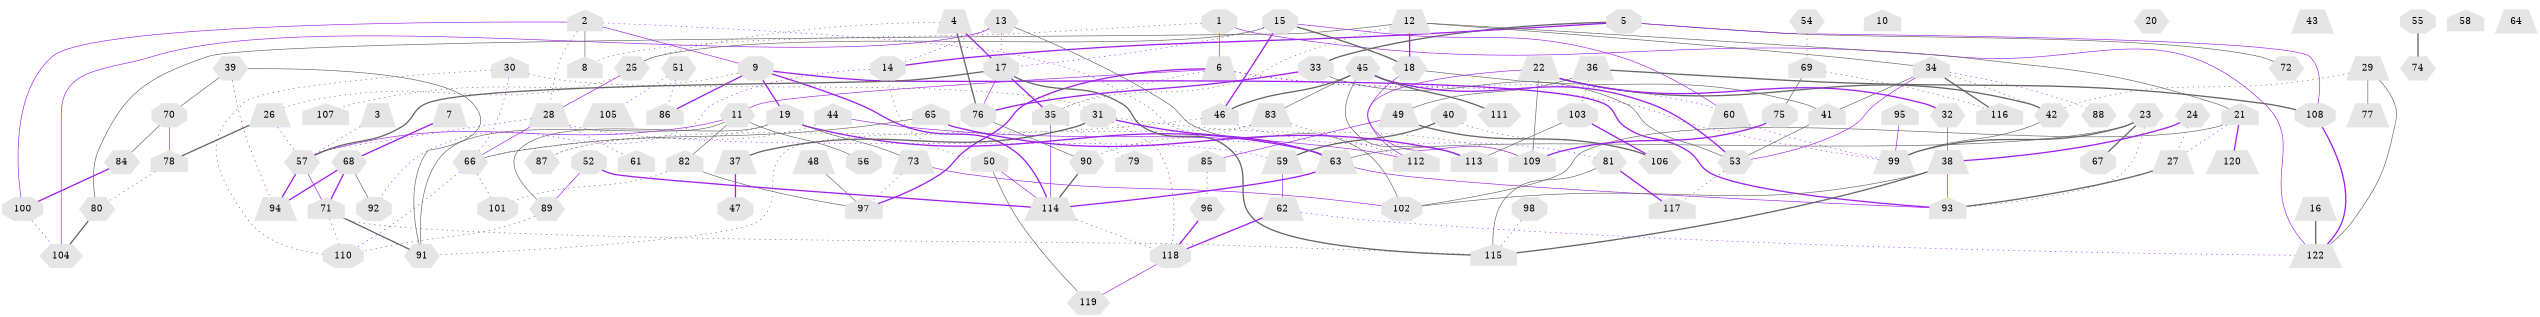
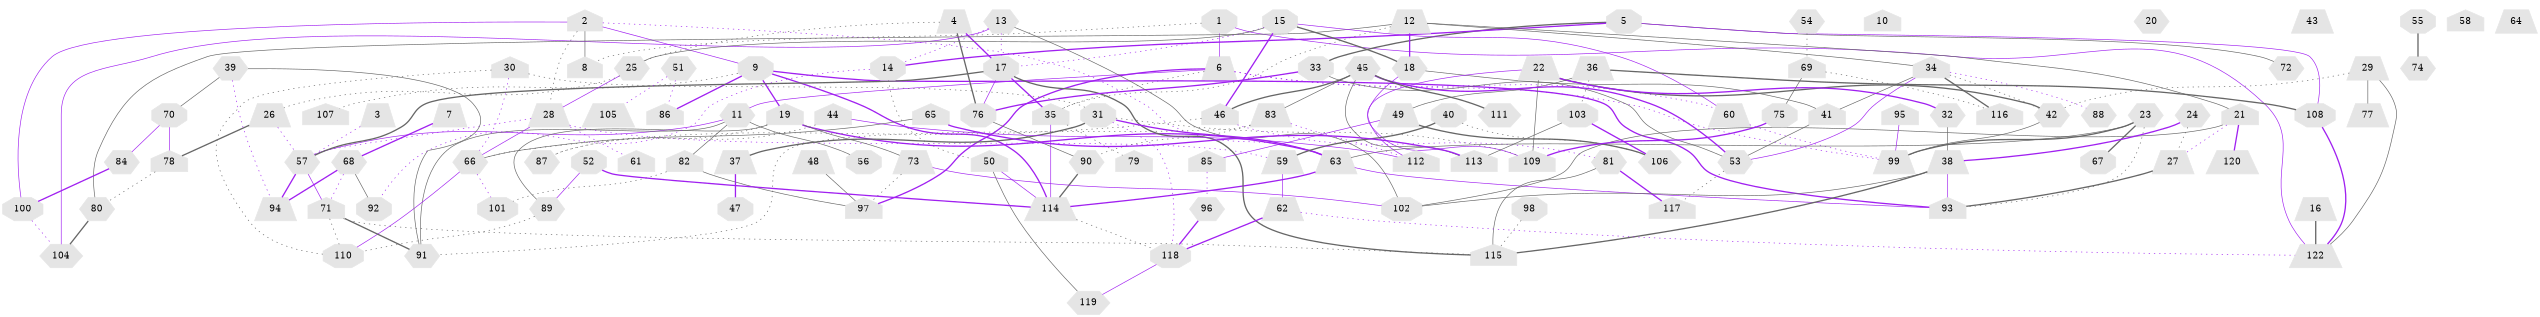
edge "70" -- "84": color gray40 -> purple
edge "68" -- "71": style bold -> dotted
edge "66" -- "110": style dotted -> solid
